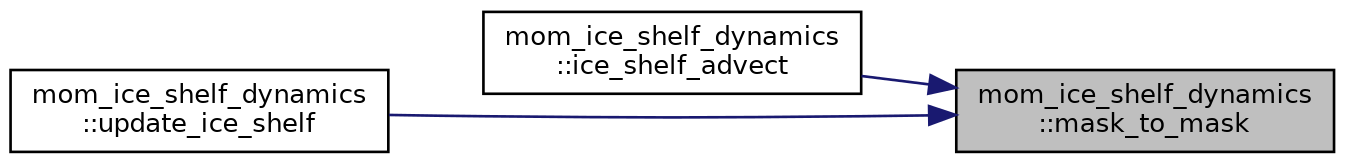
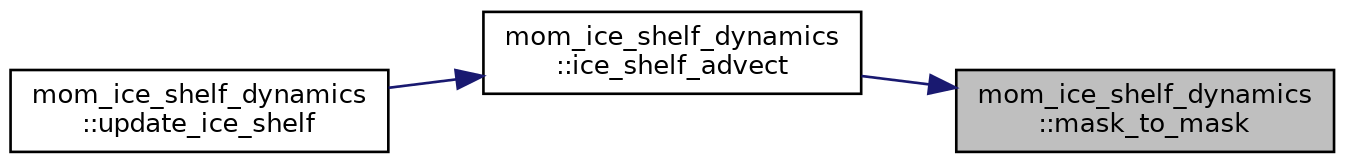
edge "mom_ice_shelf_dynamics ::update_ice_shelf" -> "mom_ice_shelf_dynamics ::mask_to_mask": now "mom_ice_shelf_dynamics ::update_ice_shelf" -> "mom_ice_shelf_dynamics ::ice_shelf_advect"
